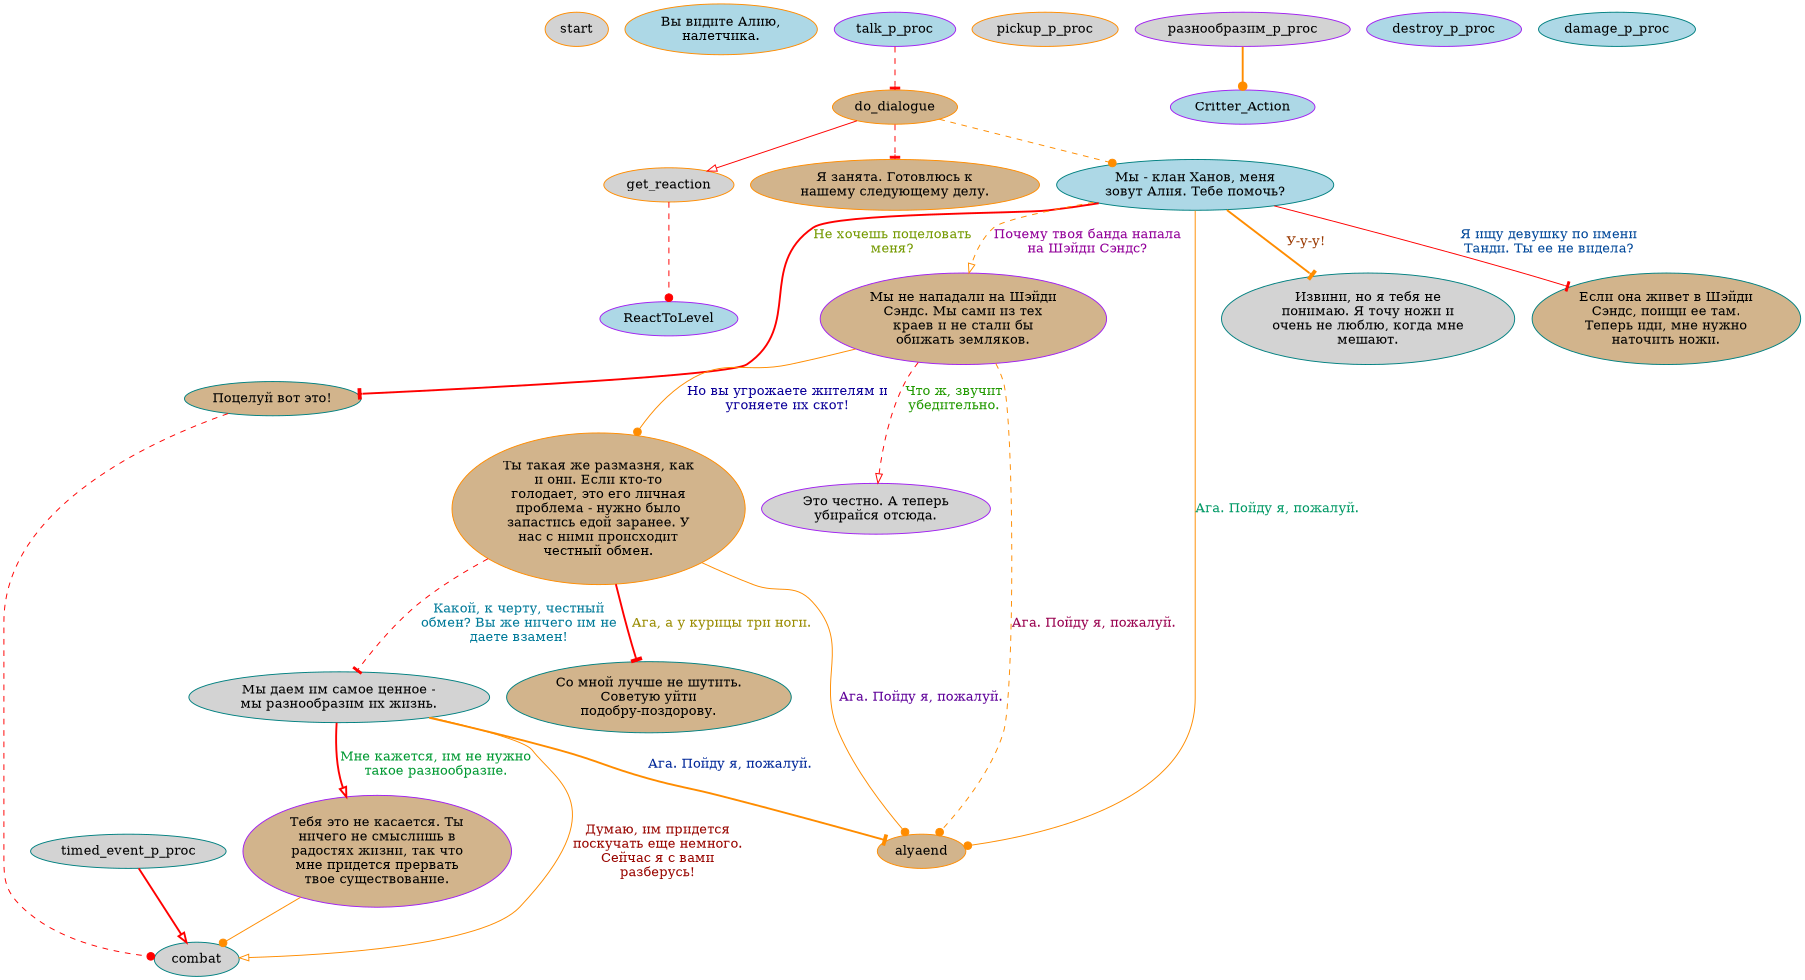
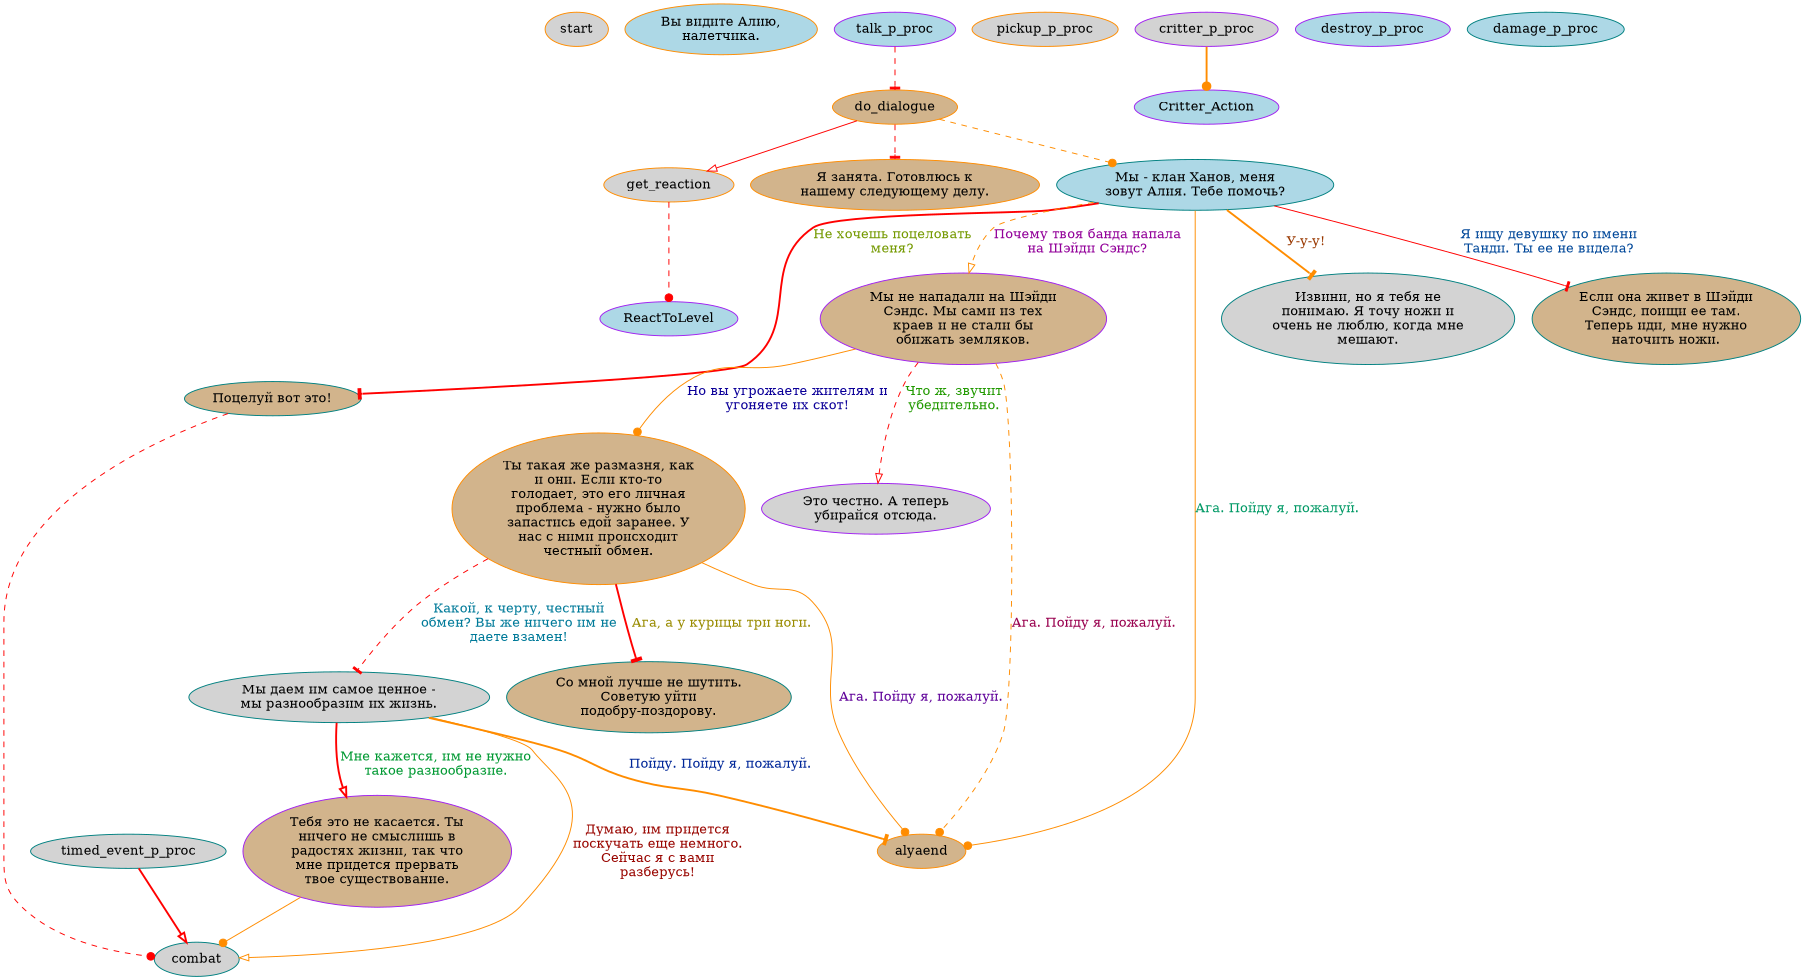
node "разнообразим_p_proc": label "разнообразим_p_proc" -> "critter_p_proc"
edge "Мы даем им самое ценное - мы разнообразим их жизнь." -> "alyaend": label "Ага. Пойду я, пожалуй." -> "Пойду. Пойду я, пожалуй."
